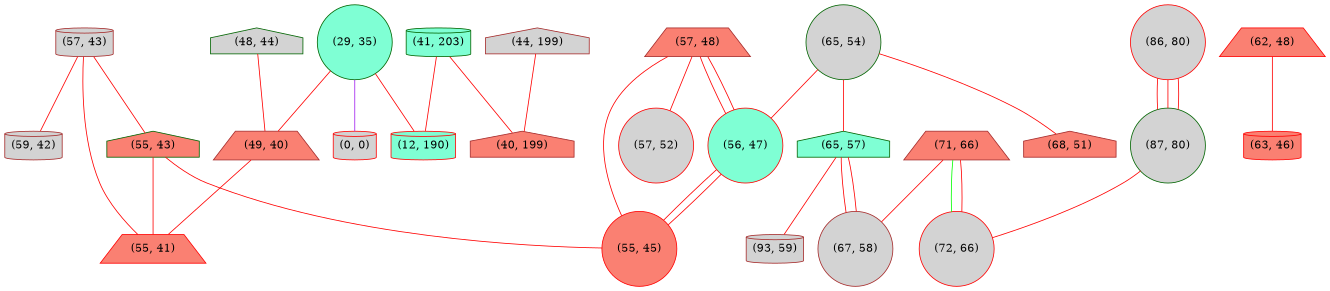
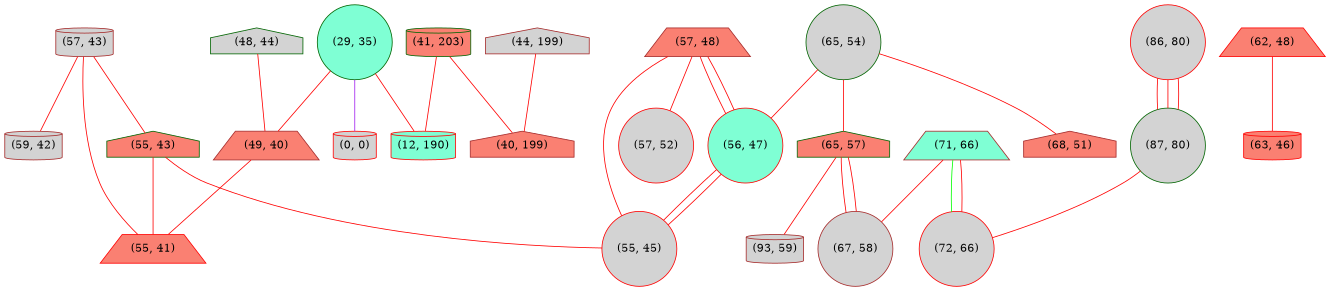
node "(41, 203)": fillcolor aquamarine -> salmon
node "(65, 57)": fillcolor aquamarine -> salmon
node "(71, 66)": fillcolor salmon -> aquamarine
node "(55, 45)": fillcolor salmon -> lightgrey
